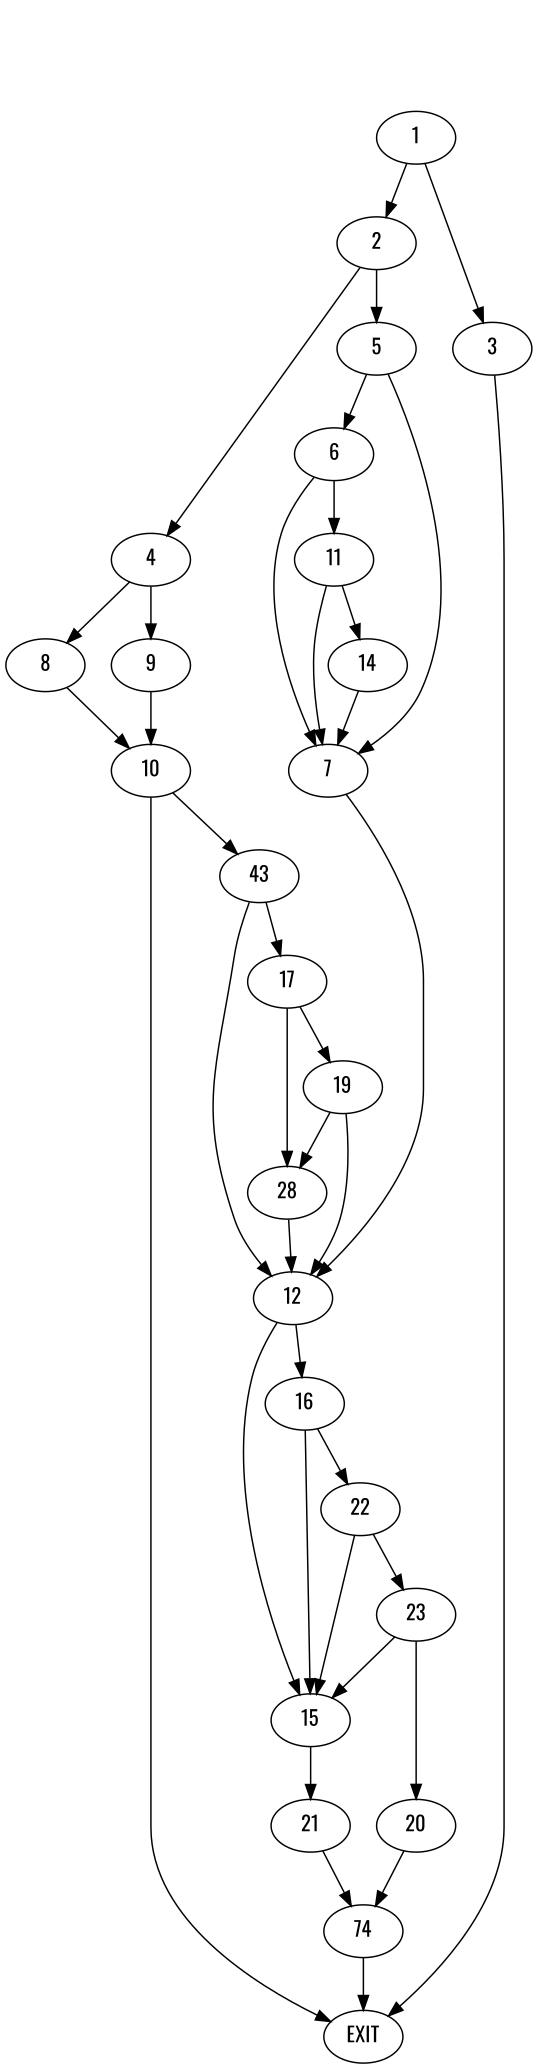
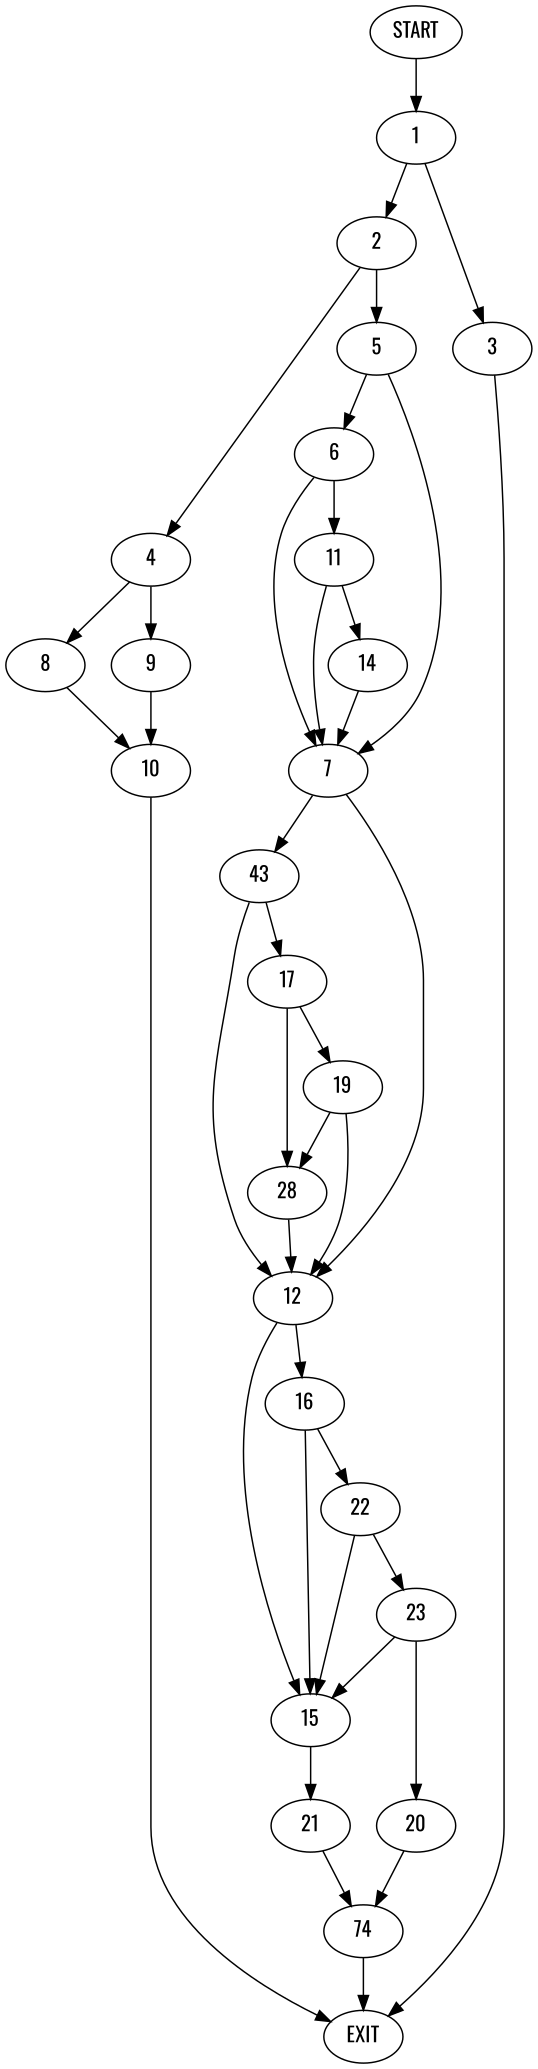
node "START": added
edge "10" -> "43": now "7" -> "43"
